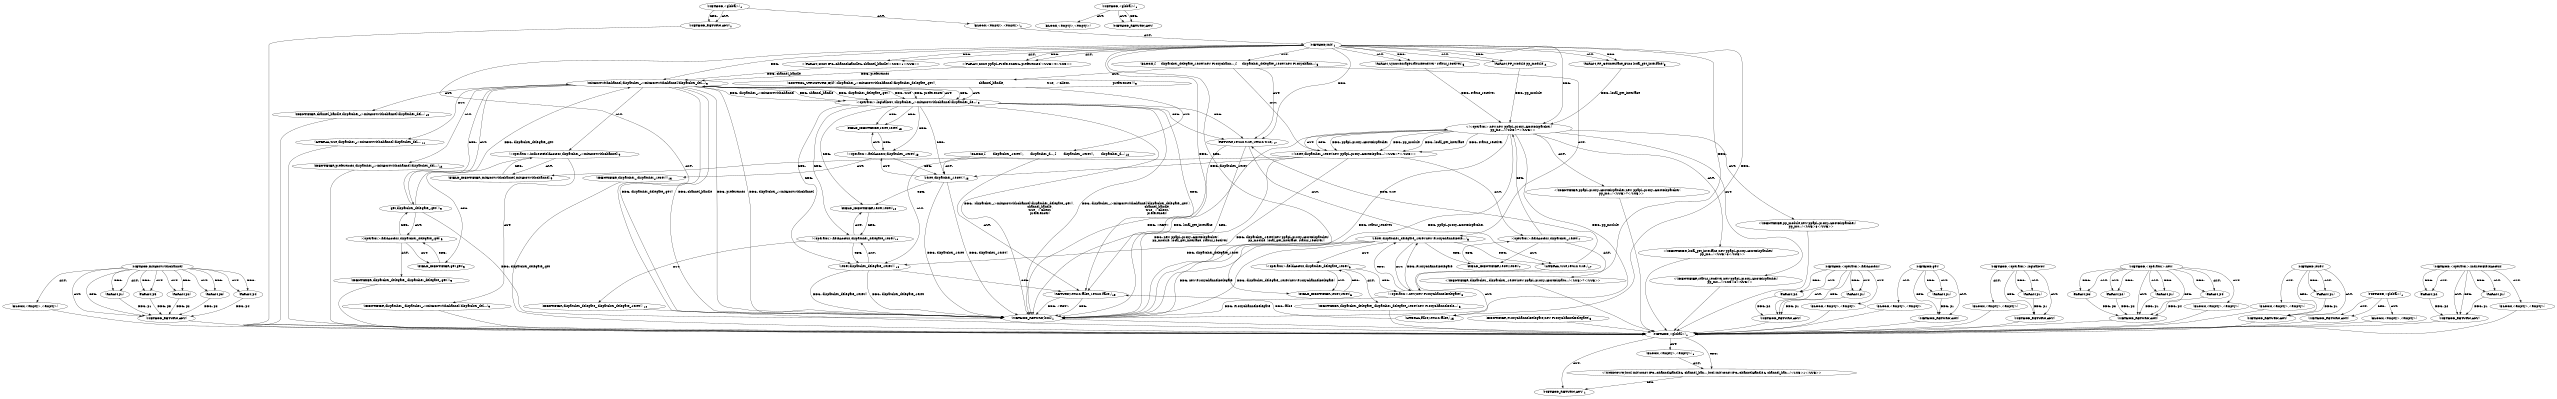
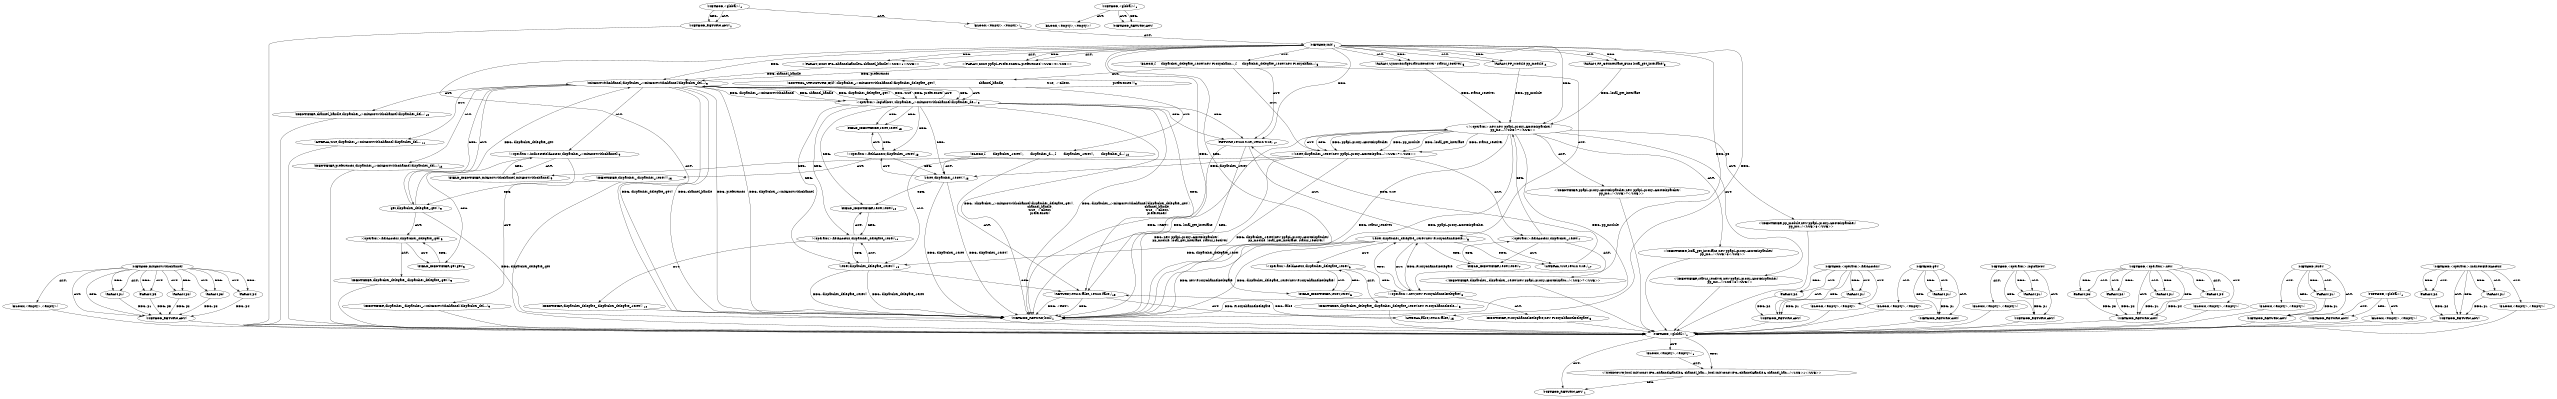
edge "(METHOD,Init)" -> "(<operator>.new,new ProxyChannelDelegate)": label "DDG: " -> "DDG: p5"
edge "(<operator>.fieldAccess,dispatcher_delegate_.get)" -> "(get,dispatcher_delegate_.get())": now "(IDENTIFIER,dispatcher_,dispatcher_.reset())" -> "(get,dispatcher_delegate_.get())"
edge "(LITERAL,true,return true;)" -> "(LITERAL,false,return false;)": now "(RETURN,return false;,return false;)" -> "(LITERAL,false,return false;)"
edge "(<operator>.new,new ProxyChannelDelegate)" -> "(IDENTIFIER,ProxyChannelDelegate,new ProxyChannelDelegate)": added, label "AST:"
